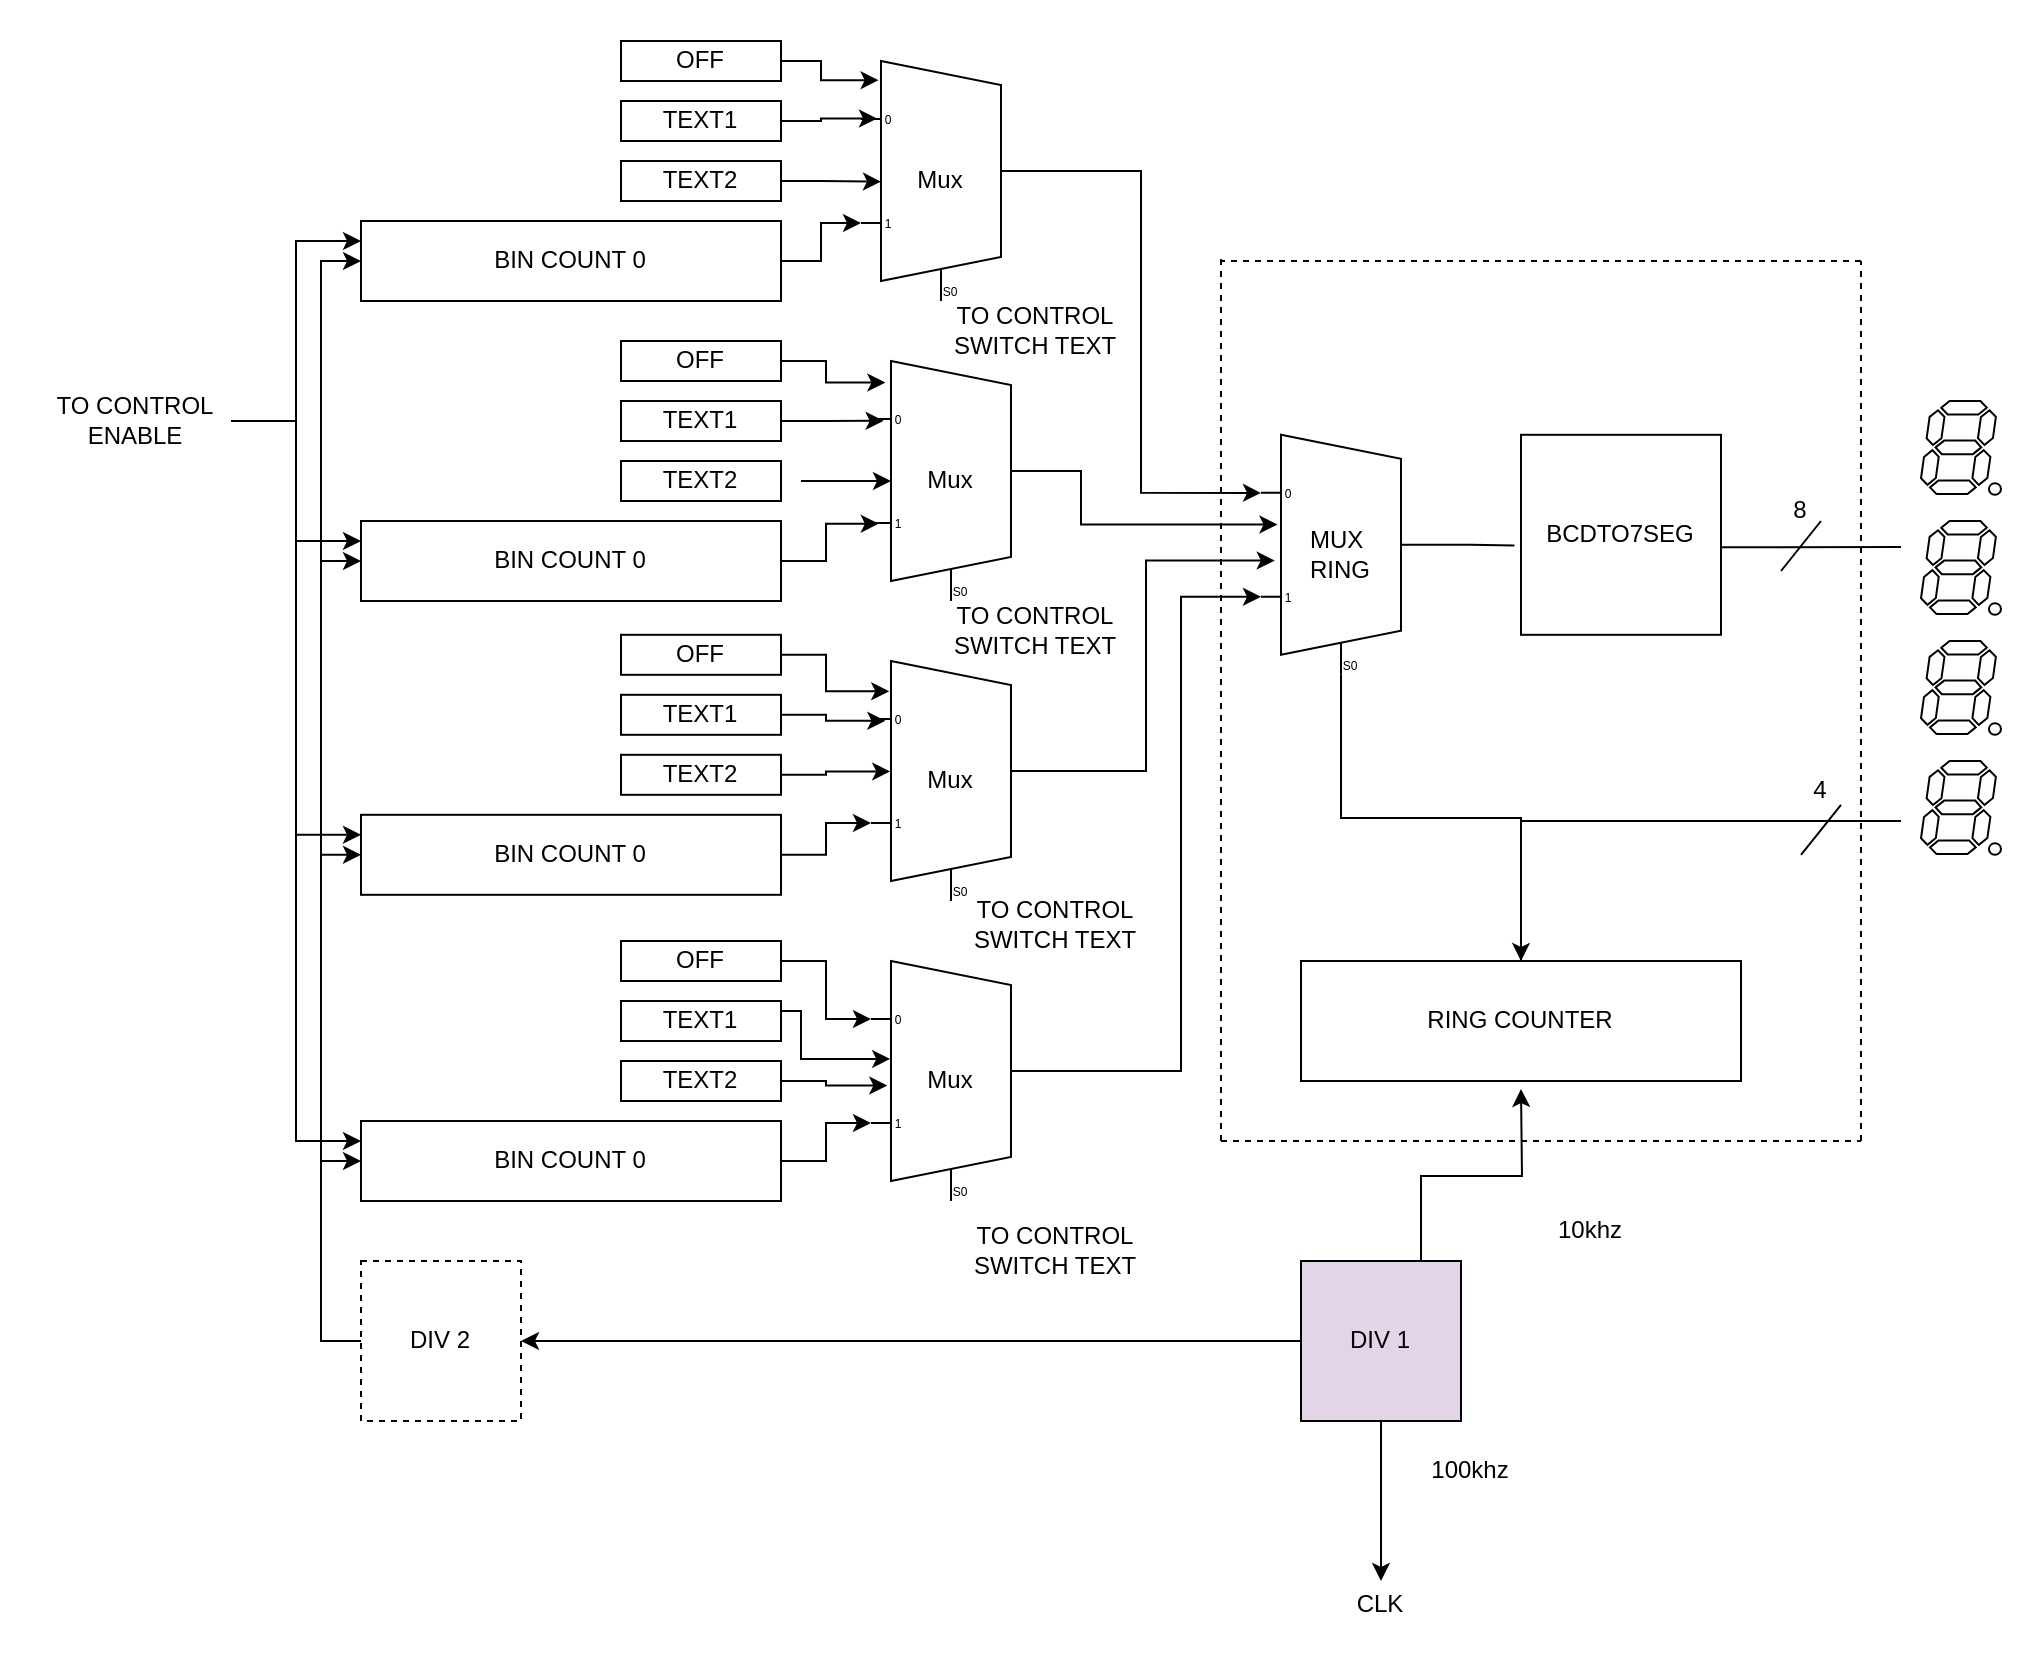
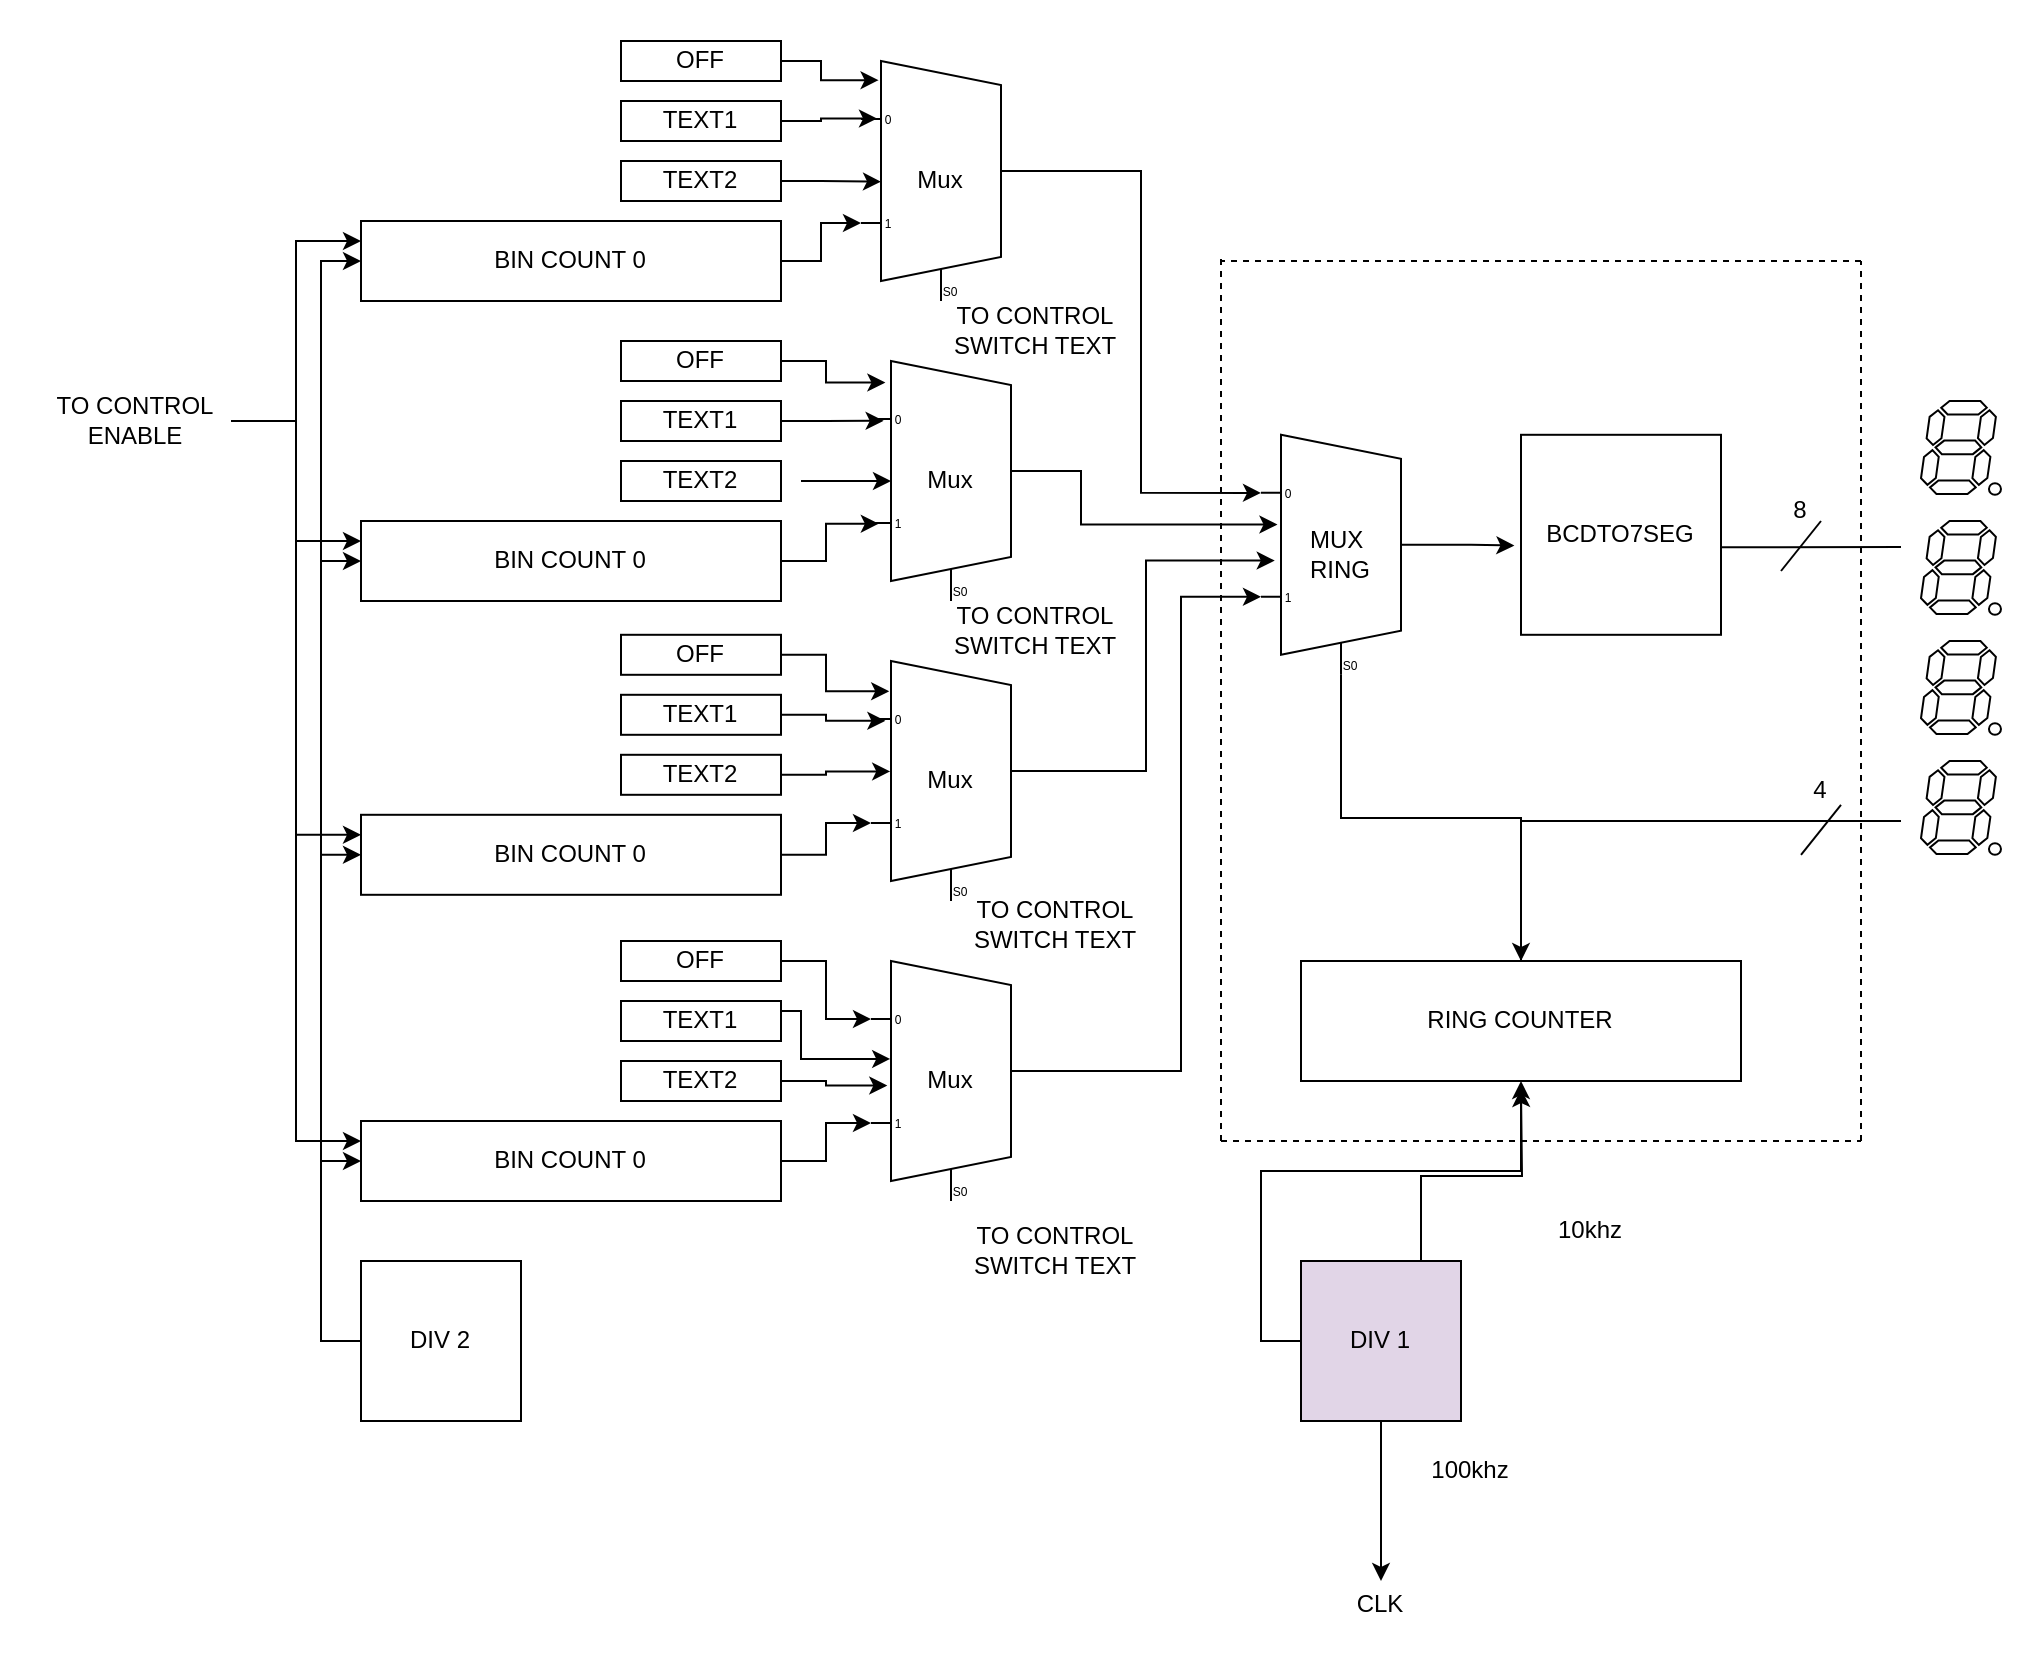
edge "BCDTO7SEG" -- "MUX RING": arrowhead none -> classic
node "DIV 2": style dashed -> solid
edge "DIV 1" -> "DIV 2": now "DIV 1" -> "RING COUNTER"
